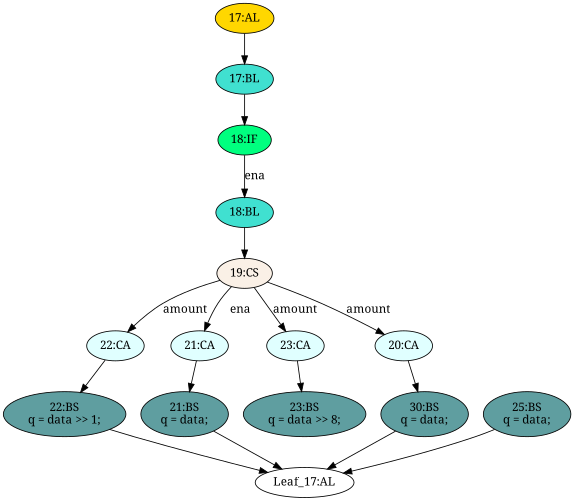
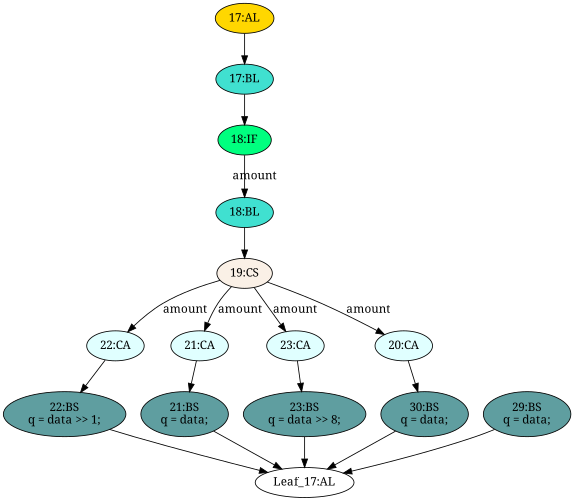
edge "18:IF" -> "18:BL": label "ena" -> "amount"
edge "19:CS" -> "21:CA": label "ena" -> "amount"
node "25:BS q = data;": label "25:BS q = data;" -> "29:BS q = data;"
edge "23:BS q = data >> 8;" -> "Leaf_17:AL": added
